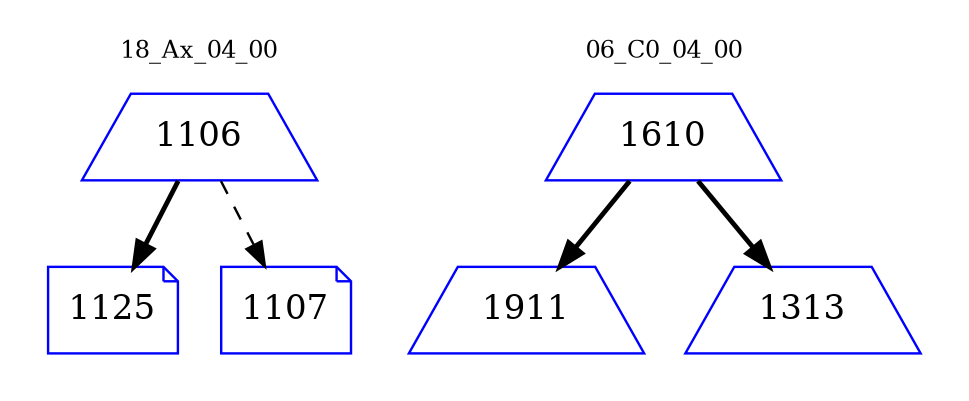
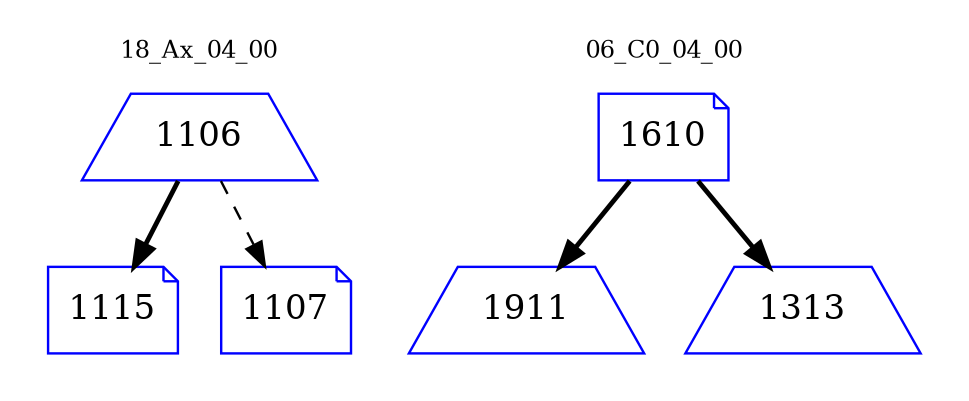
node "1610": shape trapezium -> note
node "1125": label "1125" -> "1115"
